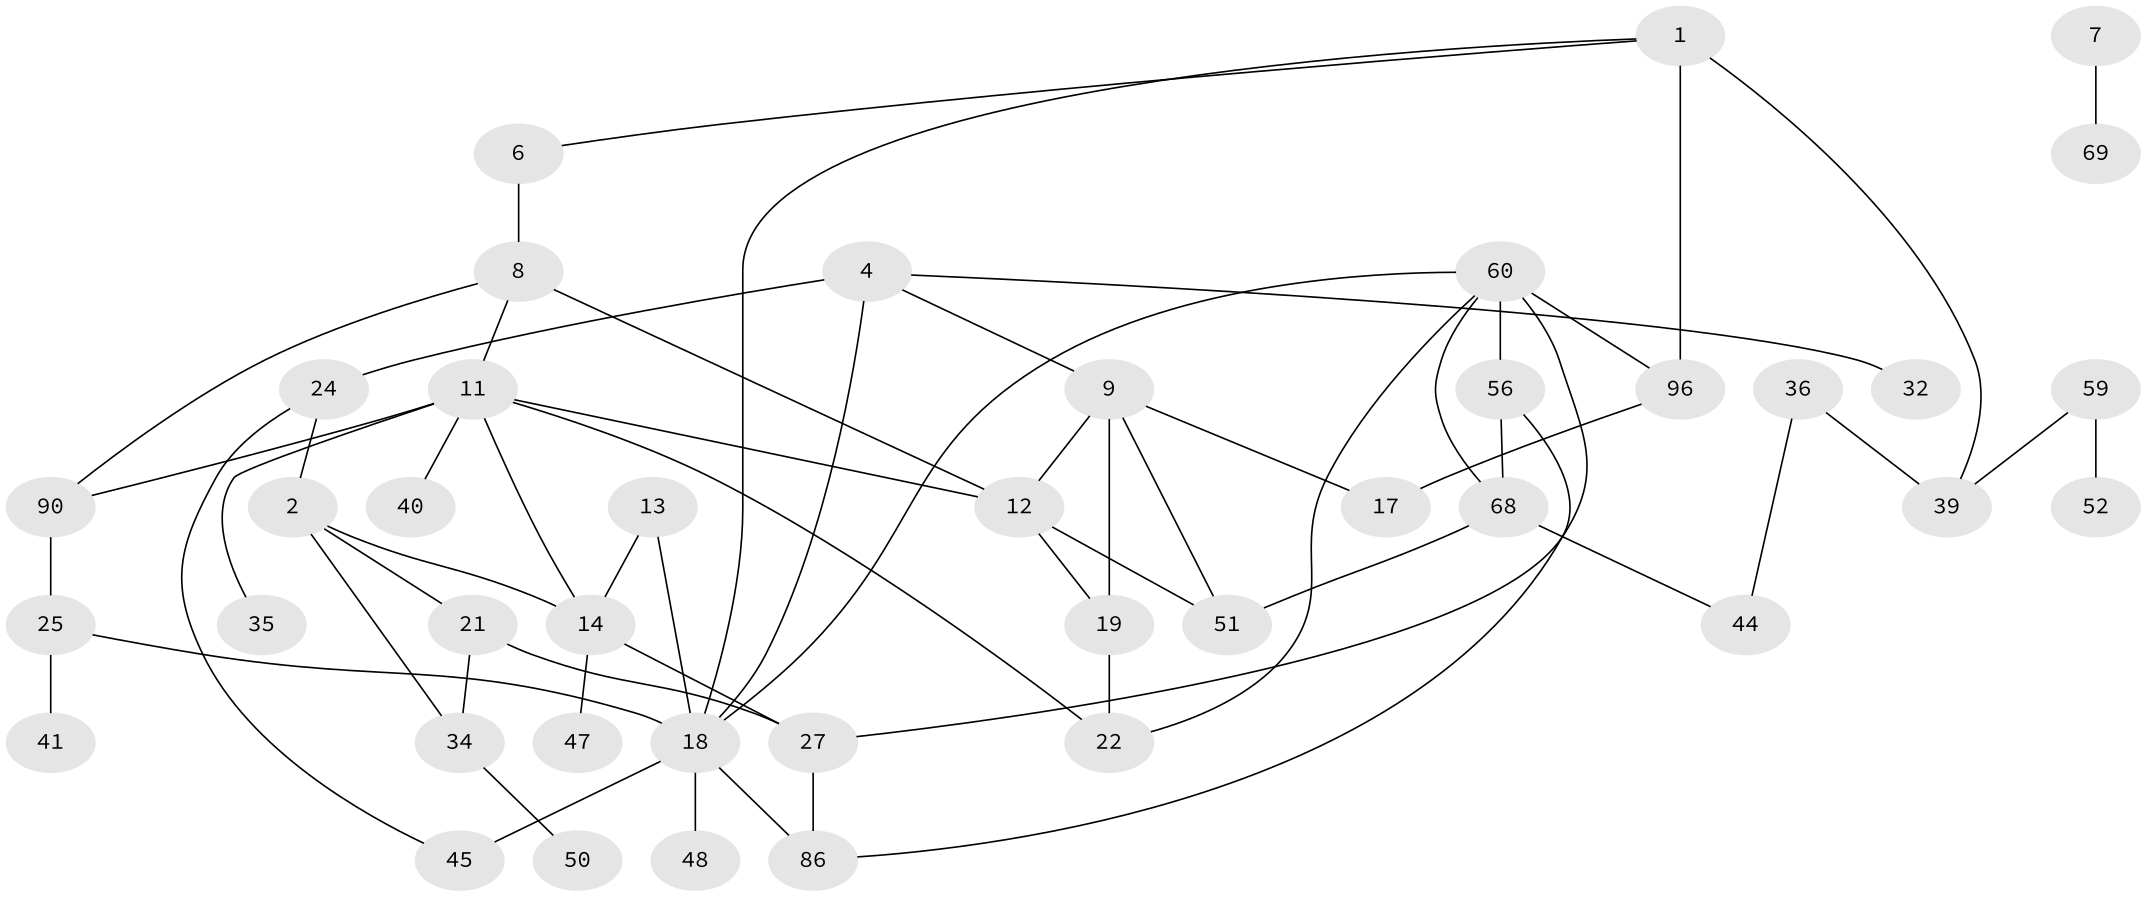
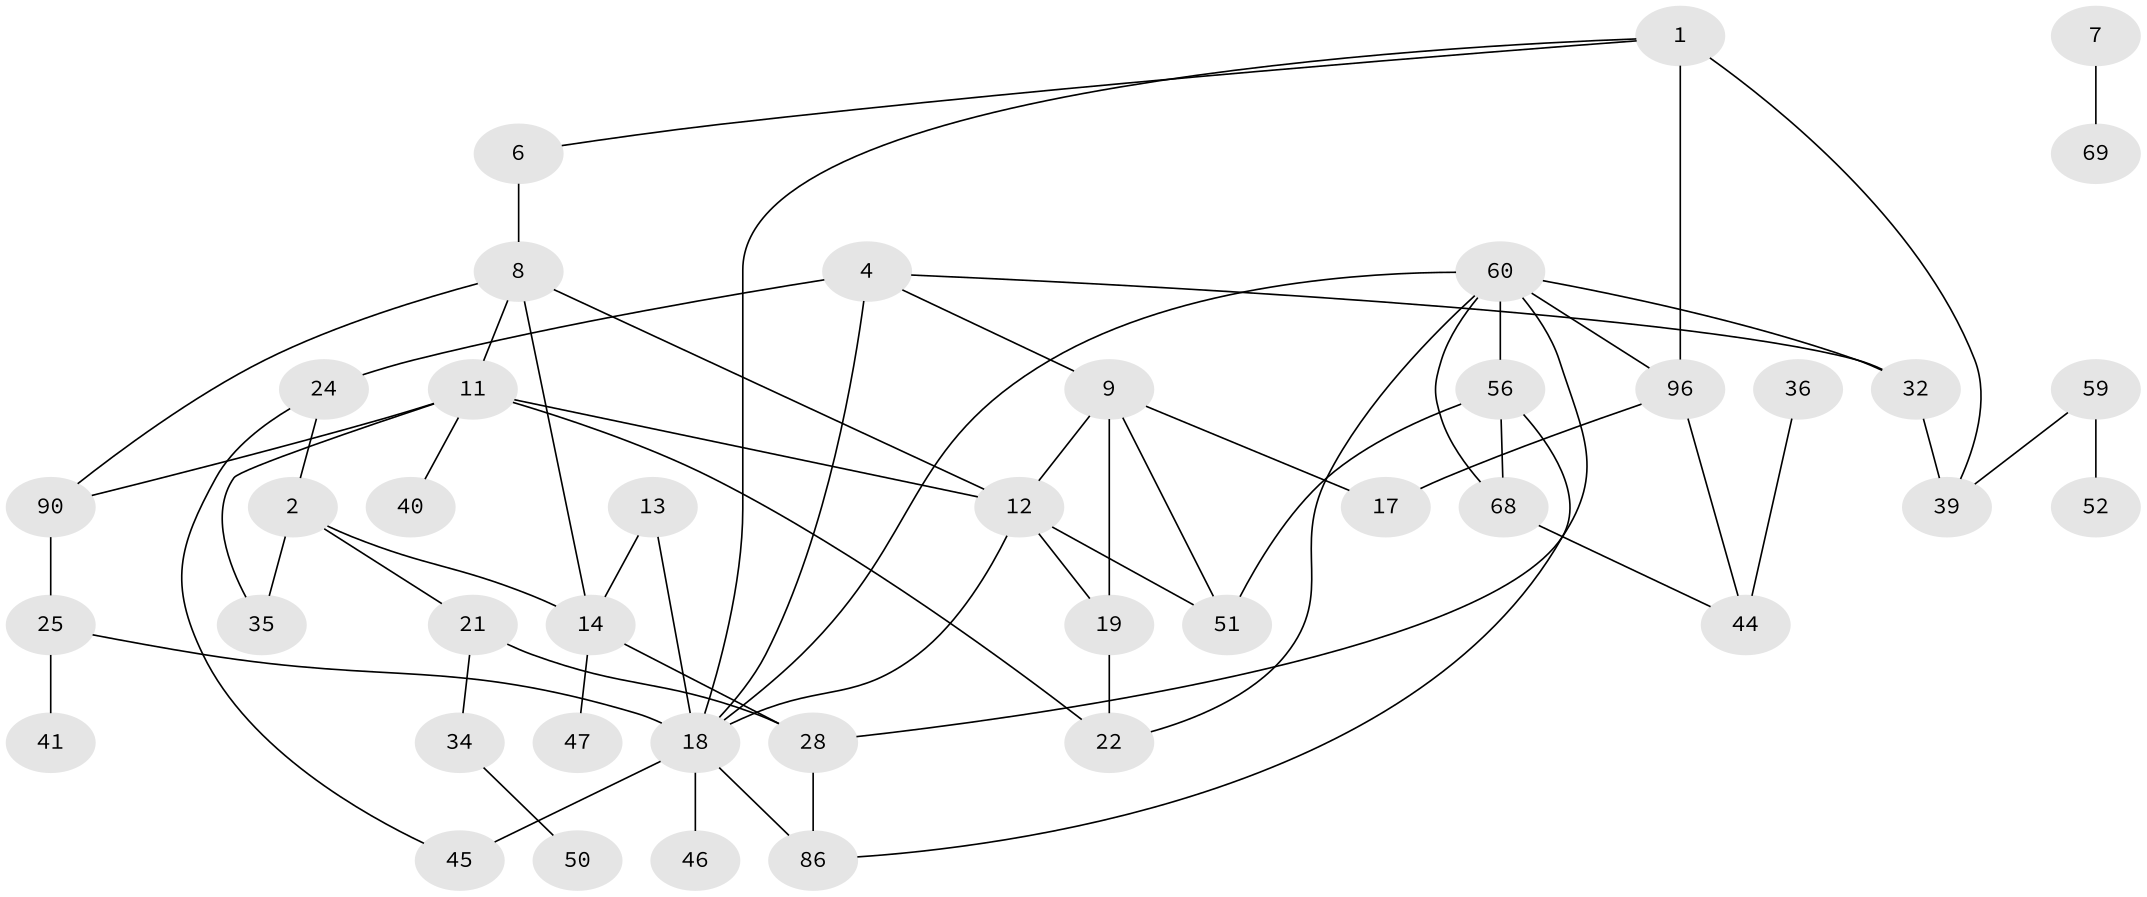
edge "60" -- "32": added
edge "36" -- "39": now "32" -- "39"
edge "96" -- "44": added
edge "11" -- "14": now "8" -- "14"
edge "68" -- "51": now "56" -- "51"
edge "2" -- "34": now "2" -- "35"
edge "12" -- "18": added
node "27": label "27" -> "28"
node "48": label "48" -> "46"
